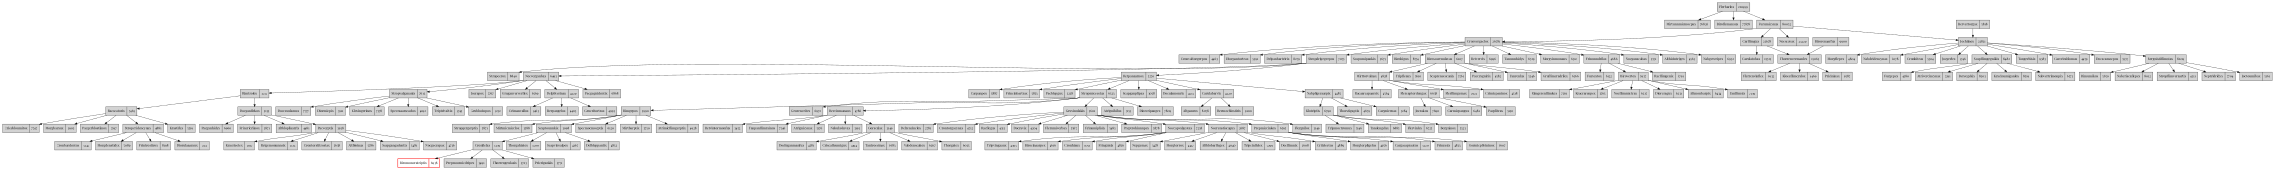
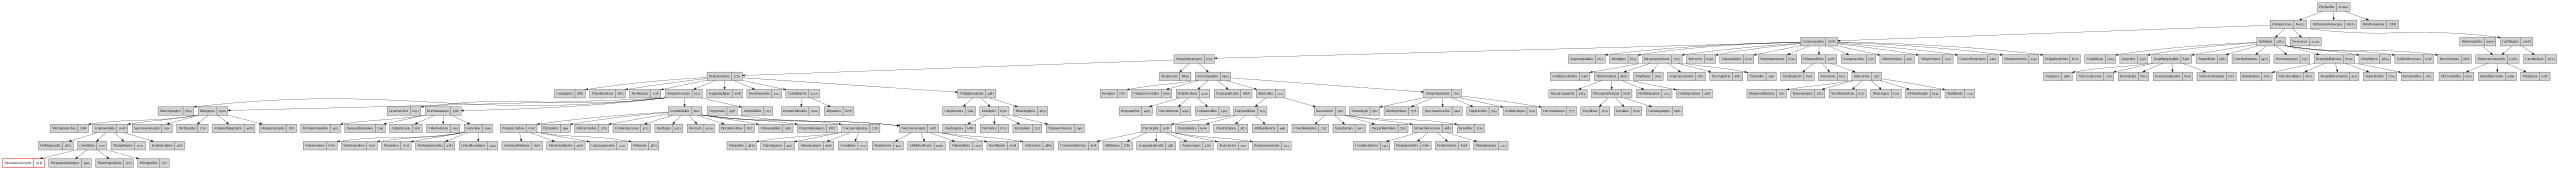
edge "Bervertorgax" -> "Jochiinox": reversed
node "Nabdridencynax": text "6078" -> "5078"
edge "Nocrenstiscagux" -> "Nepgemax": reversed
